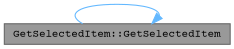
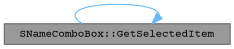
node "GetSelectedItem::GetSelectedItem": label "GetSelectedItem::GetSelectedItem" -> "SNameComboBox::GetSelectedItem"
